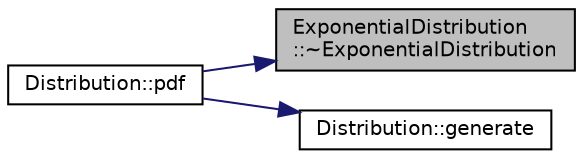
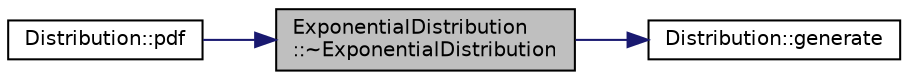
edge "Distribution::pdf" -> "Distribution::generate": now "ExponentialDistribution ::~ExponentialDistribution" -> "Distribution::generate"
